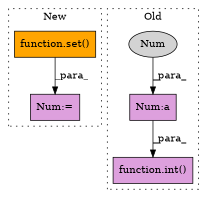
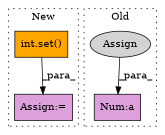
node "function.set()": label "function.set()" -> "int.set()"
node "Num": label "Num" -> "Assign"
node "Num:=": label "Num:=" -> "Assign:="
node "function.int()": removed
